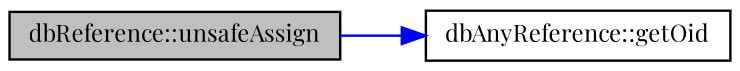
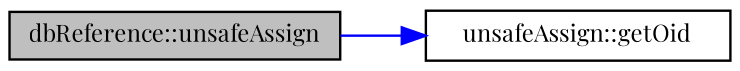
node "dbAnyReference::getOid": label "dbAnyReference::getOid" -> "unsafeAssign::getOid"
